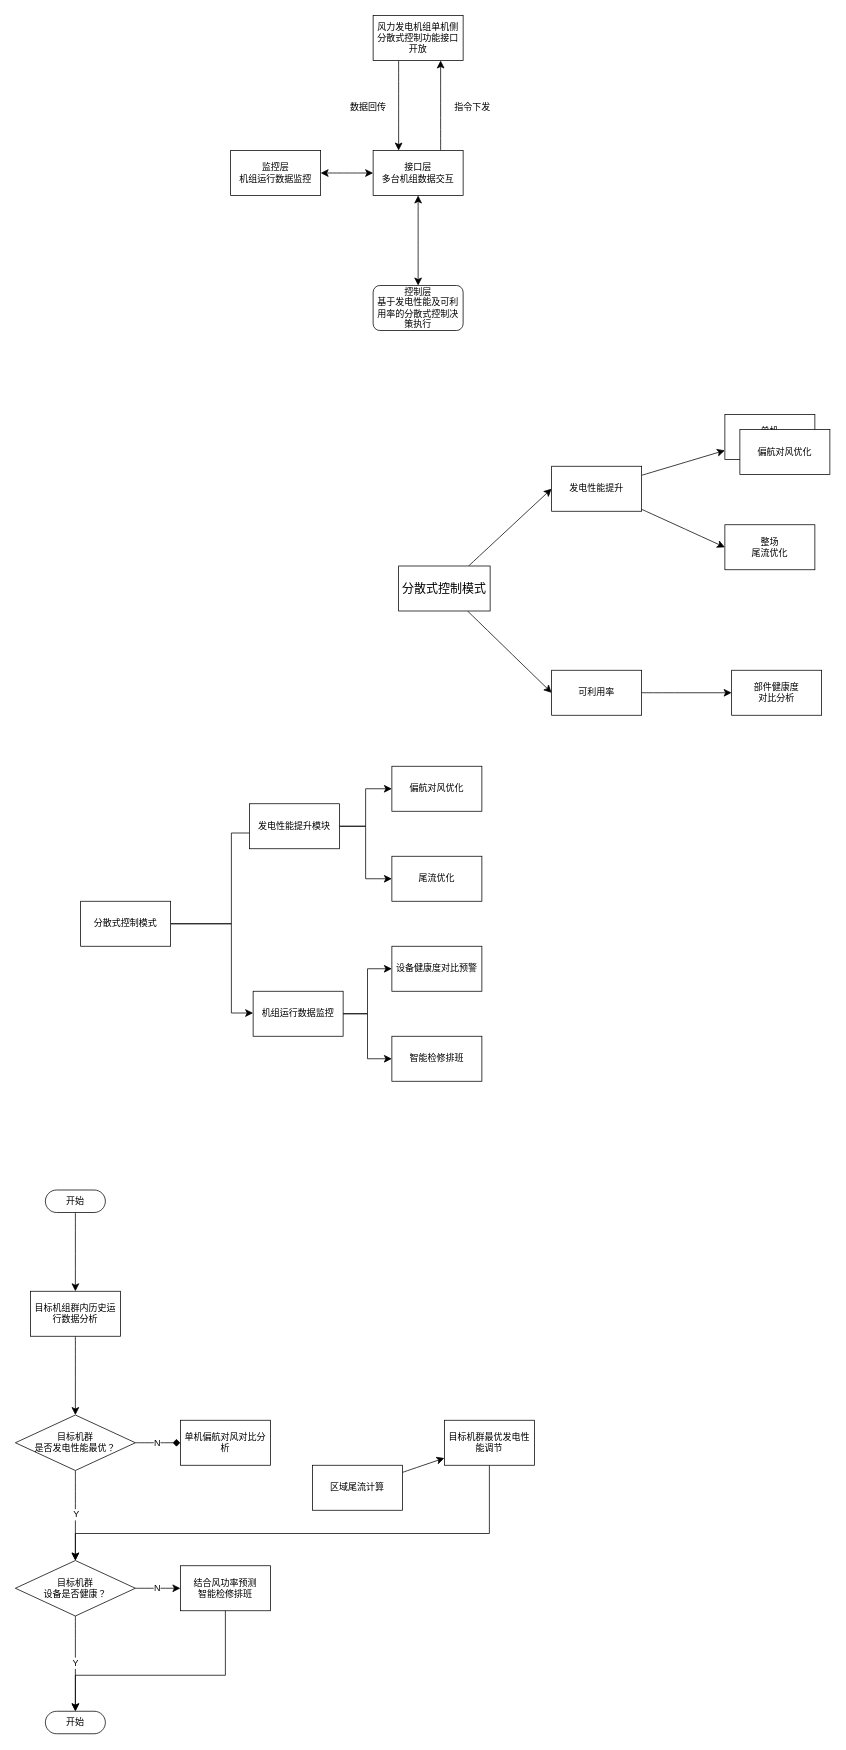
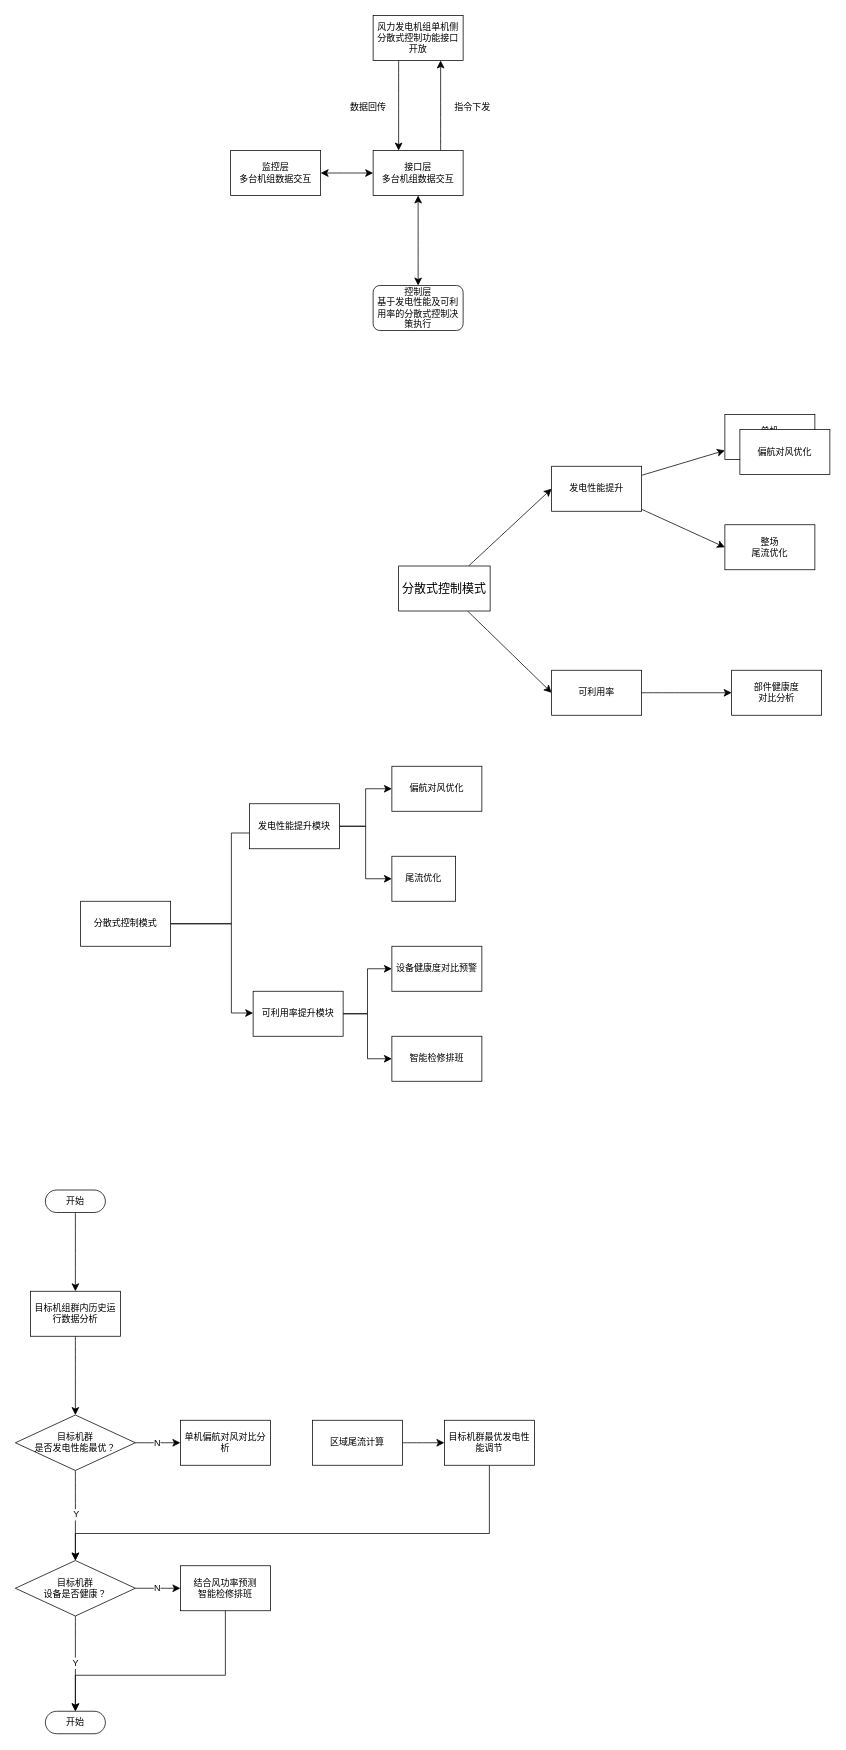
node "监控层 机组运行数据监控": label "监控层 机组运行数据监控" -> "监控层 多台机组数据交互"
node "尾流优化": size 90x45 -> 64x45
node "机组运行数据监控": label "机组运行数据监控" -> "可利用率提升模块"
edge "目标机群 是否发电性能最优？" -> "单机偏航对风对比分析": arrowhead diamond -> classic
node "区域尾流计算": moved (357, 1488) -> (357, 1443)
